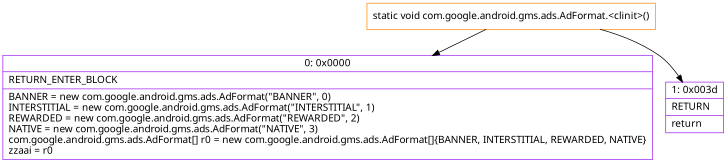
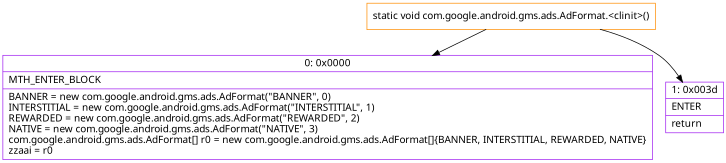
node "0: 0x0000": text "RETURN_ENTER_BLOCK" -> "MTH_ENTER_BLOCK"
node "1: 0x003d": text "RETURN" -> "ENTER"
